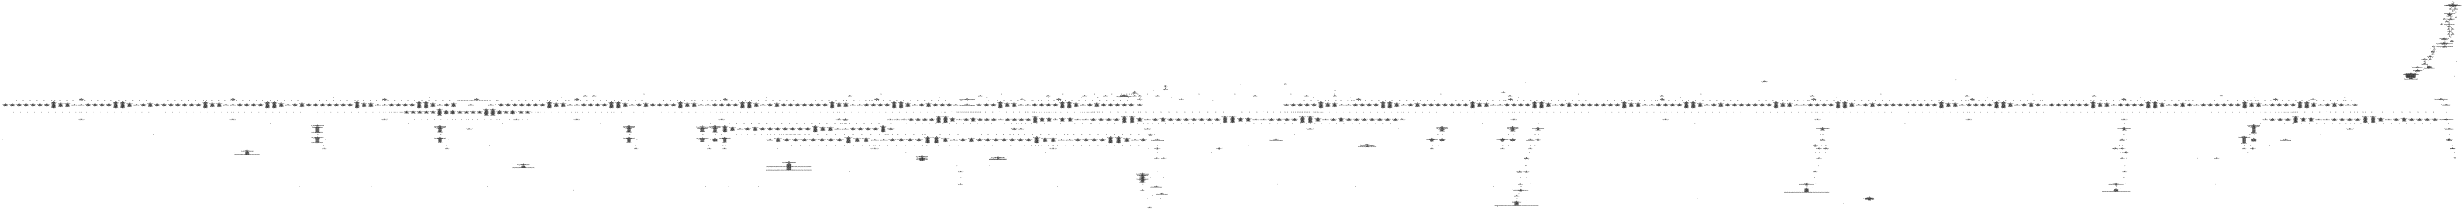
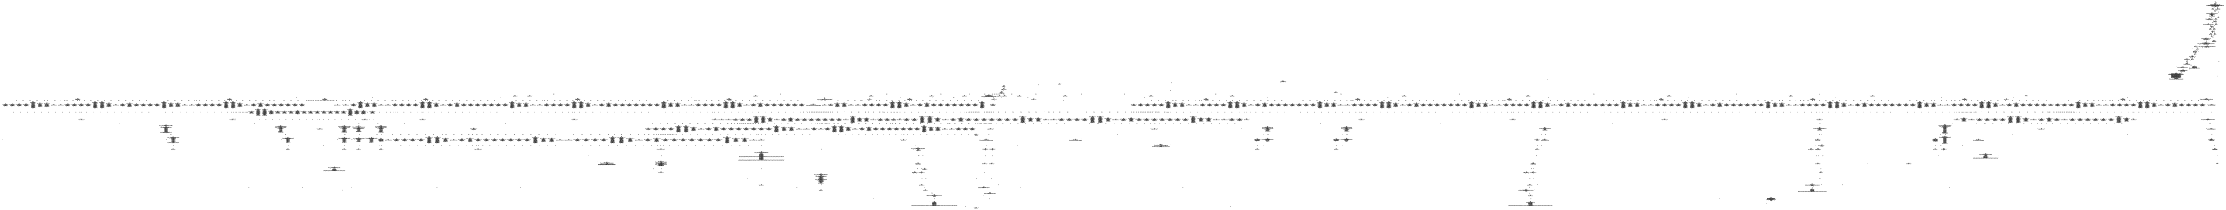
node "(141862) Loops: 0 Scopes: 380, 24, 23, 13, 0": removed
